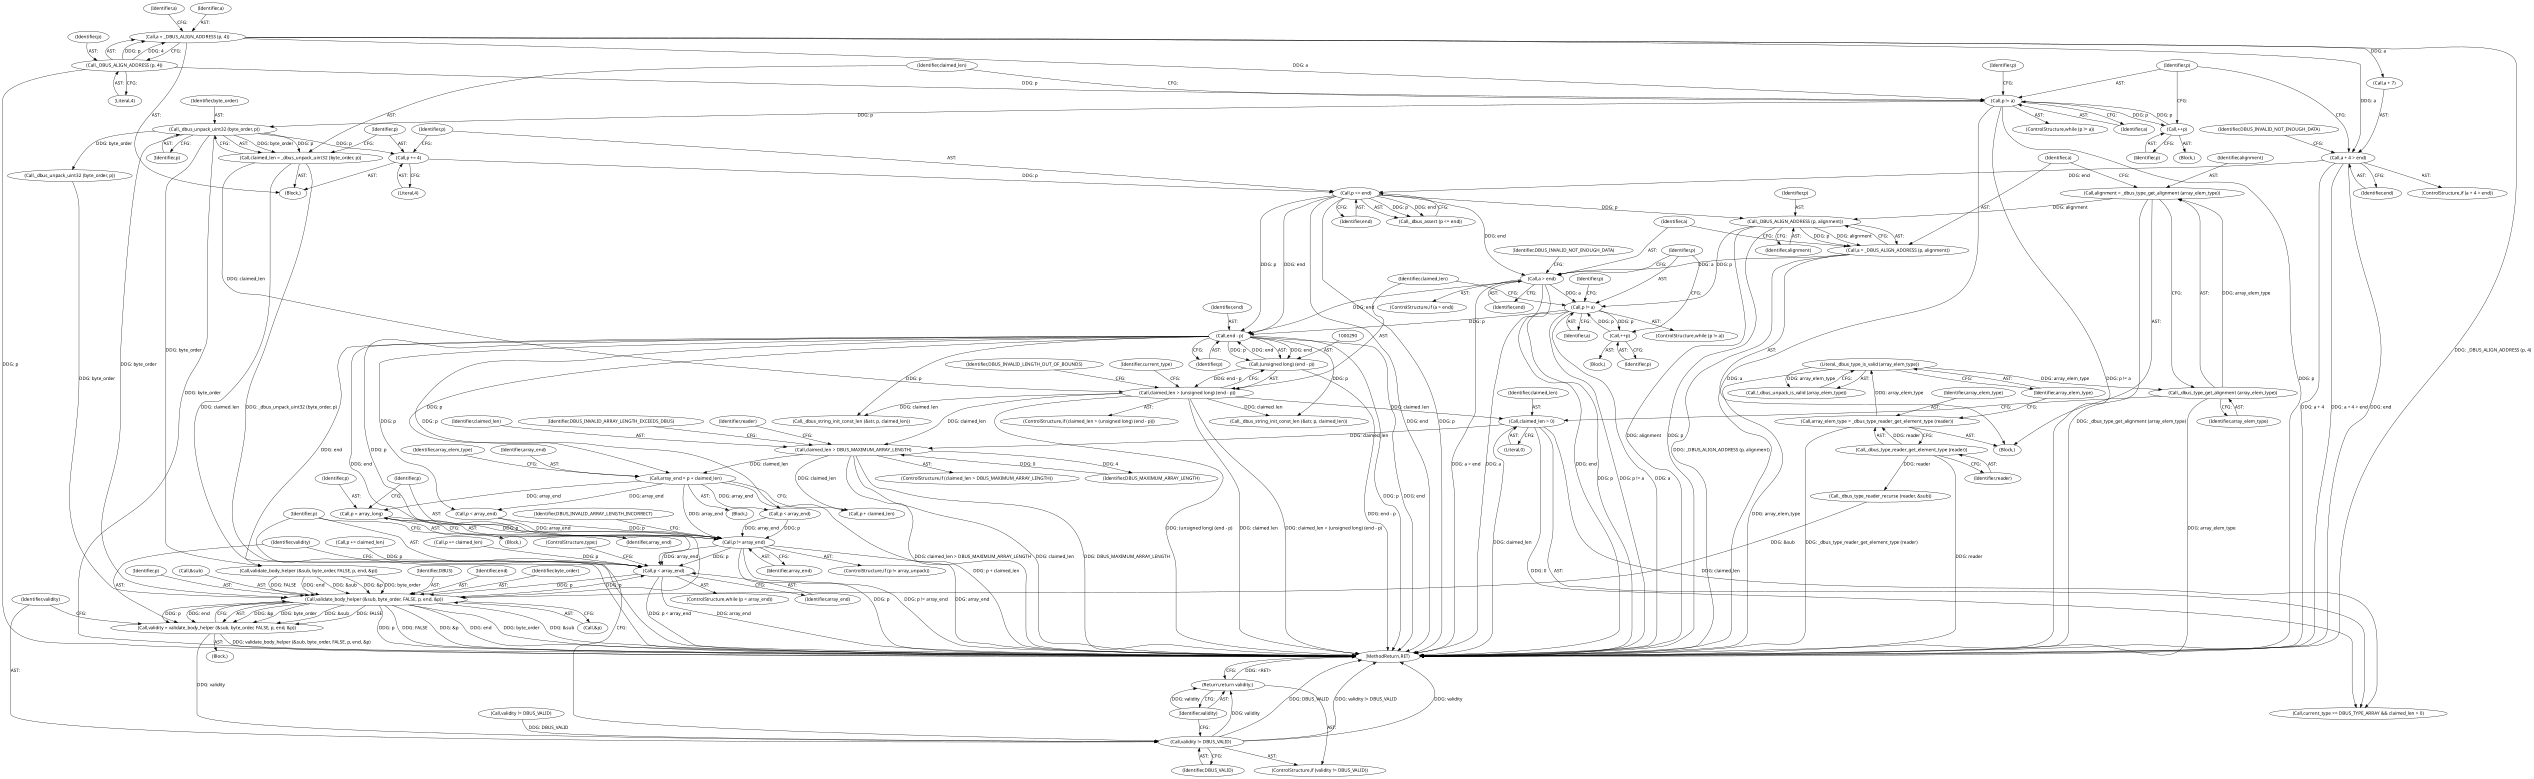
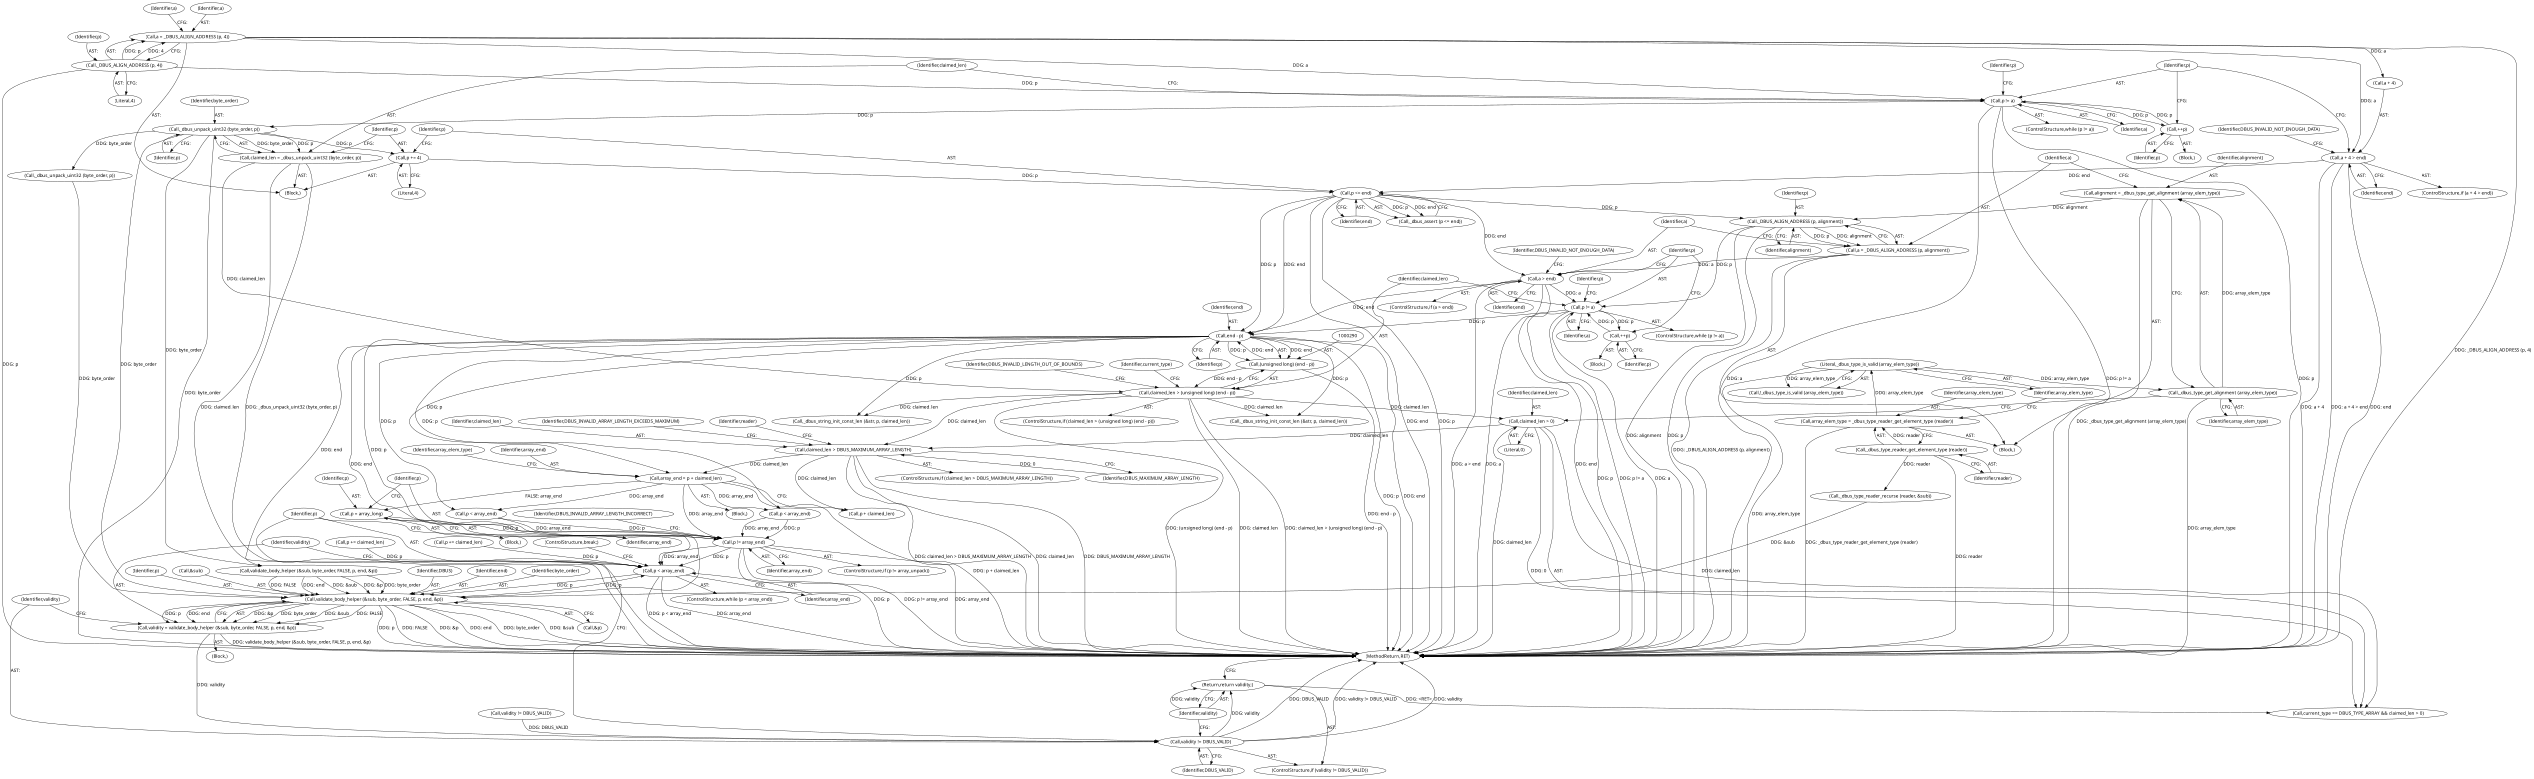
node "(Call,a + 7)": label "(Call,a + 7)" -> "(Call,a + 4)"
node "(Call,!_dbus_unpack_is_valid (array_elem_type))": label "(Call,!_dbus_unpack_is_valid (array_elem_type))" -> "(Call,!_dbus_type_is_valid (array_elem_type))"
node "(Identifier,DBUS_INVALID_ARRAY_LENGTH_EXCEEDS_DBUS)": label "(Identifier,DBUS_INVALID_ARRAY_LENGTH_EXCEEDS_DBUS)" -> "(Identifier,DBUS_INVALID_ARRAY_LENGTH_EXCEEDS_MAXIMUM)"
edge "(Call,claimed_len > DBUS_MAXIMUM_ARRAY_LENGTH)" -> "(Identifier,DBUS_MAXIMUM_ARRAY_LENGTH)": label "DDG: 4" -> "CFG: "
edge "(Call,array_end = p + claimed_len)" -> "(Call,p = array_long)": label "DDG: array_end" -> "FALSE: array_end"
node "(ControlStructure,type;)": label "(ControlStructure,type;)" -> "(ControlStructure,break;)"
edge "(Return,return validity;)" -> "(MethodReturn,RET)": now "(Return,return validity;)" -> "(Call,current_type == DBUS_TYPE_ARRAY && claimed_len > 0)"
